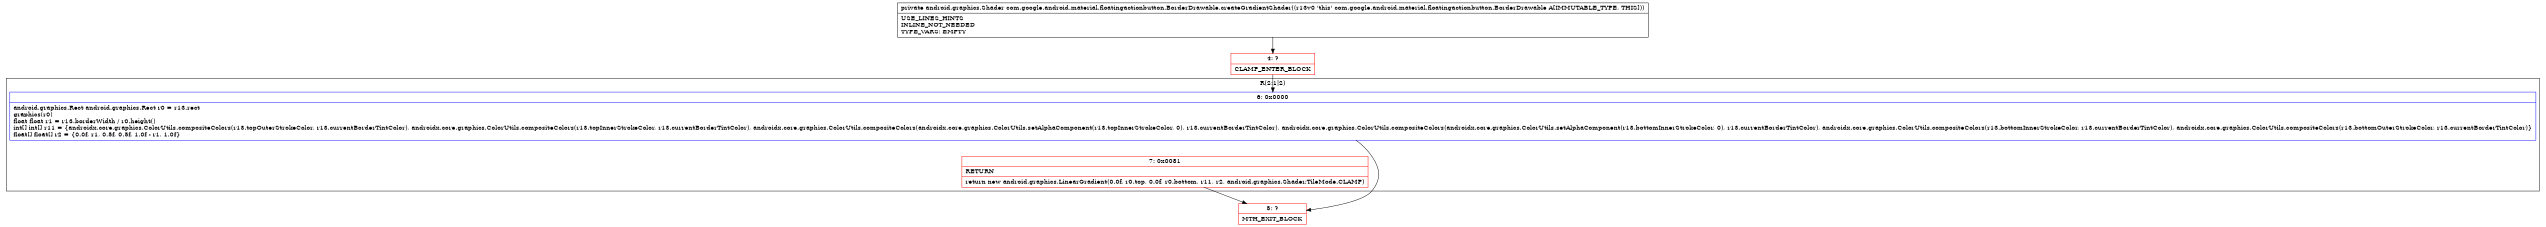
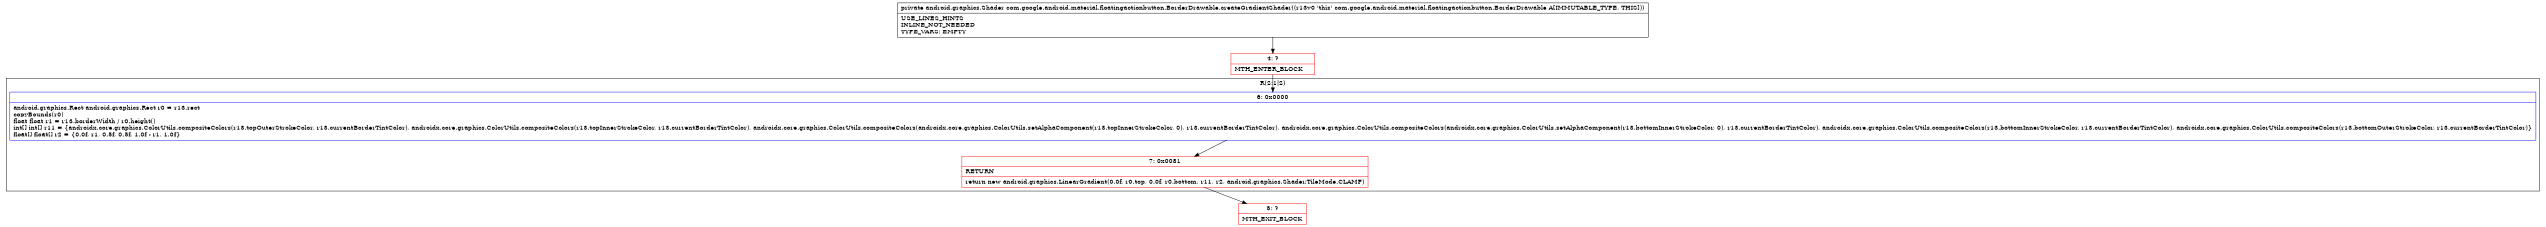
node "4: ?": text "CLAMP_ENTER_BLOCK" -> "MTH_ENTER_BLOCK"
node "6: 0x0000": text "graphics(r0)" -> "copyBounds(r0)"
edge "6: 0x0000" -> "5: ?": now "6: 0x0000" -> "7: 0x0081"
